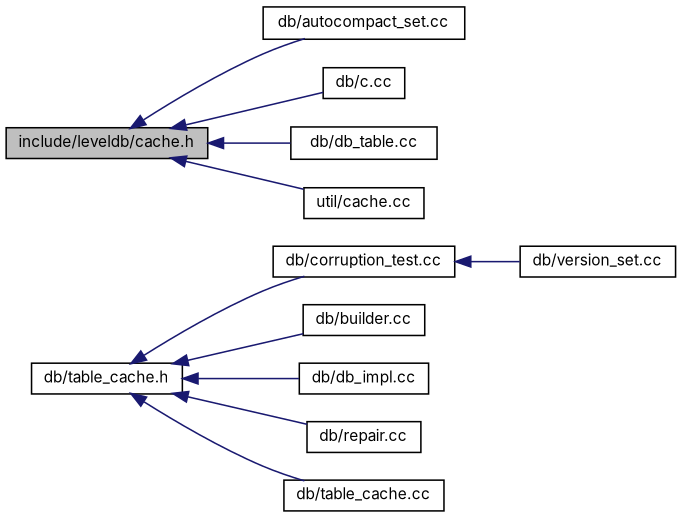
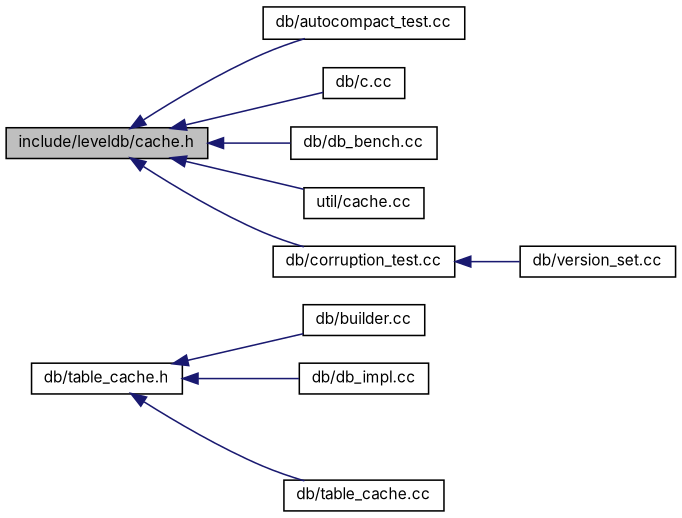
node "db/autocompact_set.cc": label "db/autocompact_set.cc" -> "db/autocompact_test.cc"
node "db/db_table.cc": label "db/db_table.cc" -> "db/db_bench.cc"
edge "db/corruption_test.cc" -> "db/table_cache.h": now "db/corruption_test.cc" -> "include/leveldb/cache.h"
node "db/repair.cc": removed
